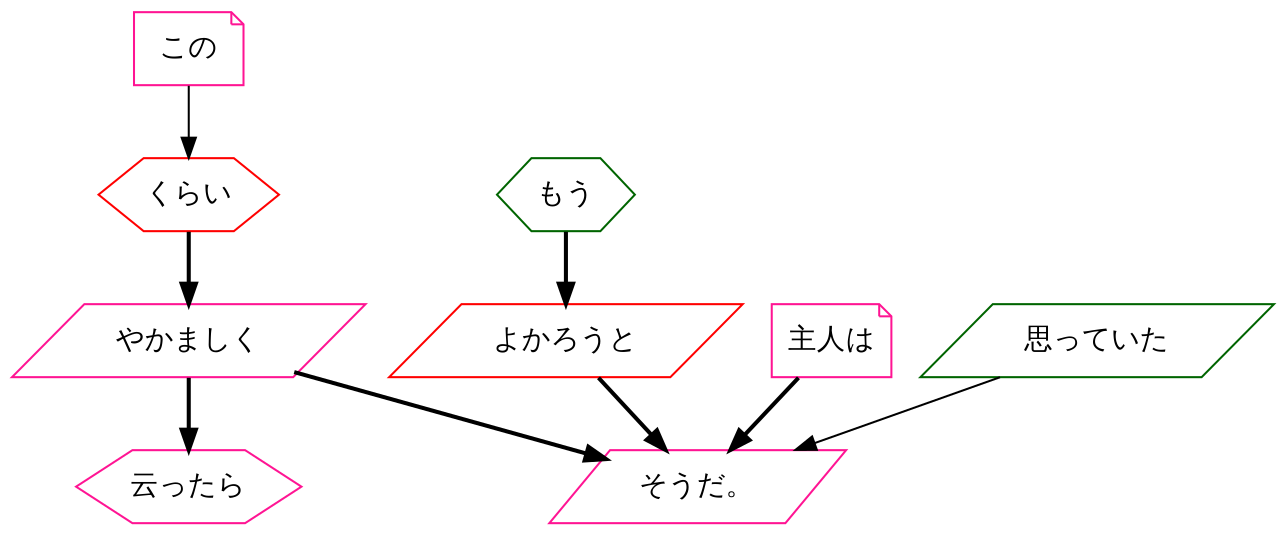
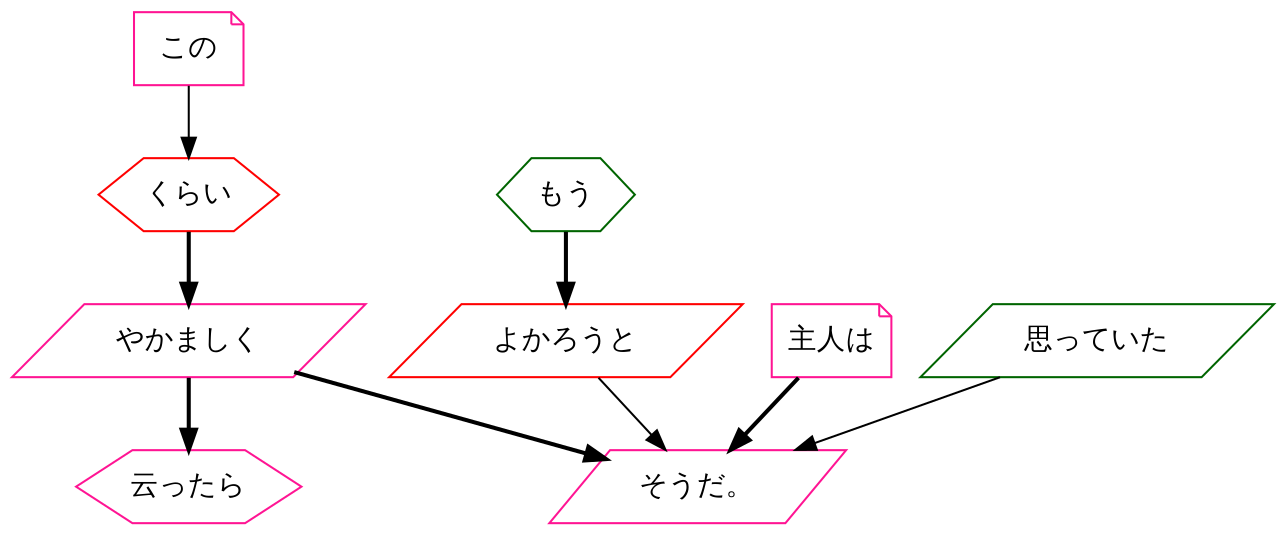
edge "よかろうと" -> "そうだ。": style bold -> solid
